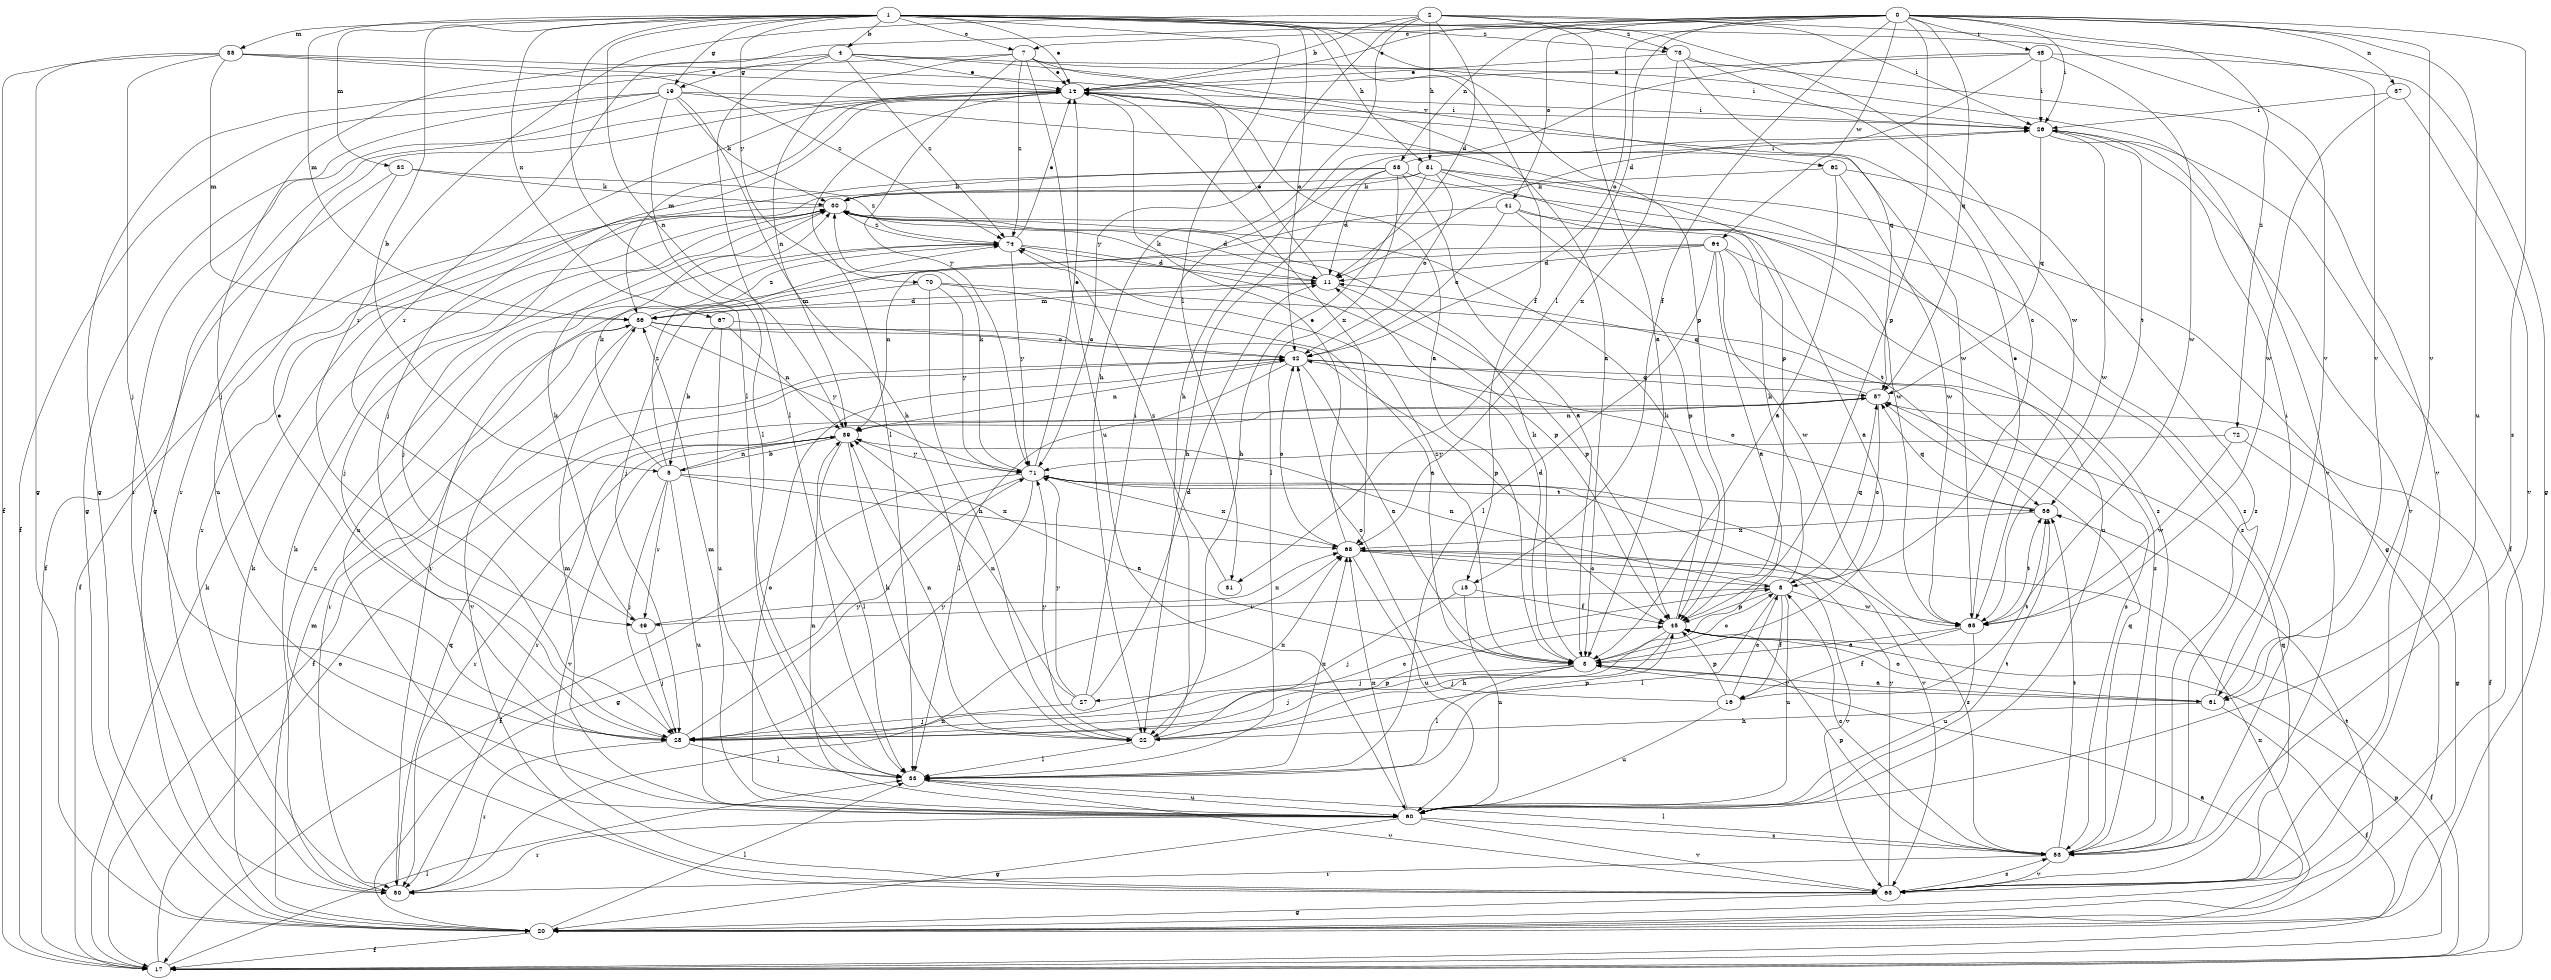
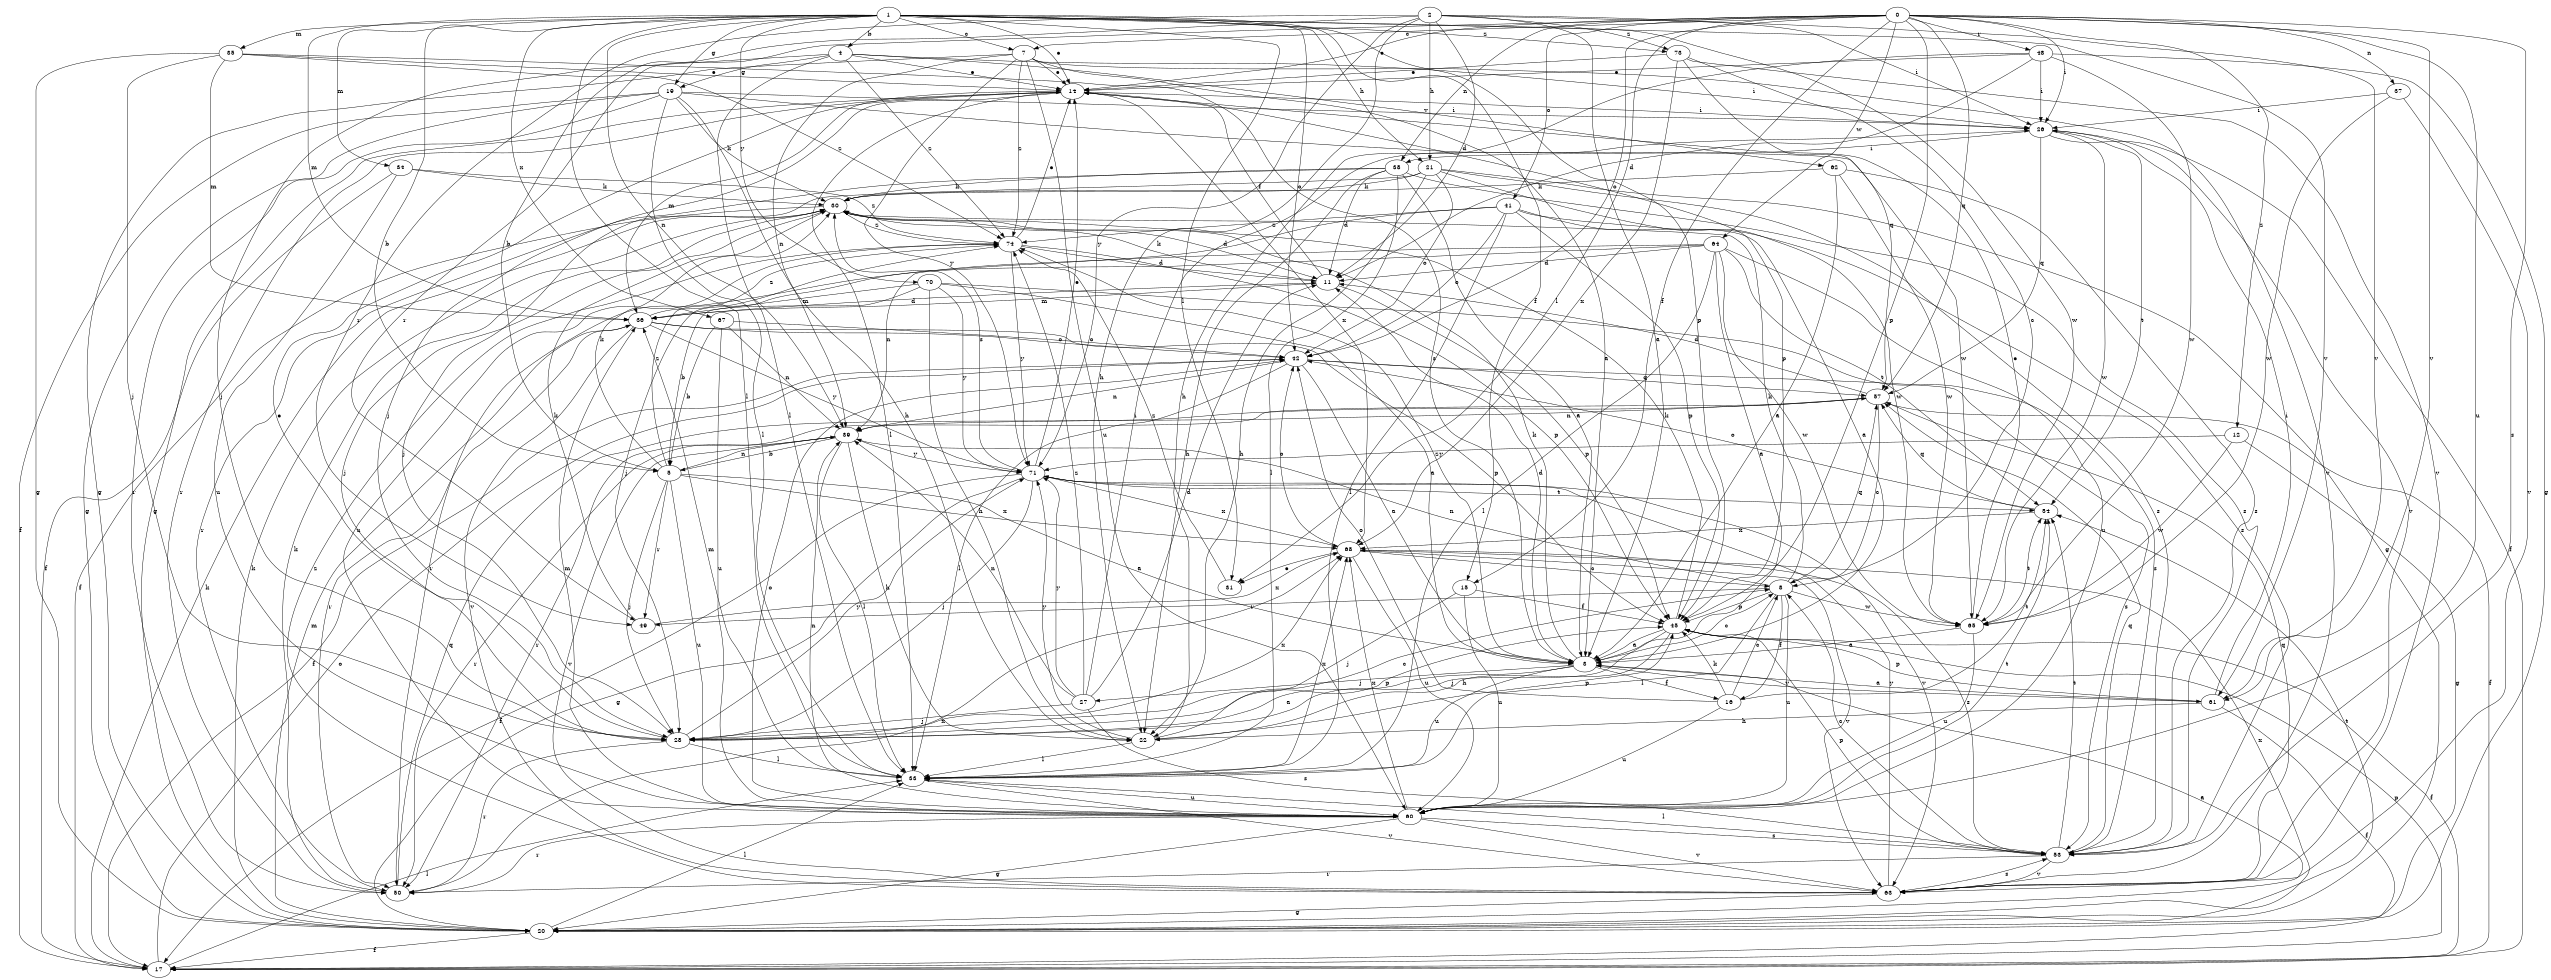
edge "2" -> "14": now "2" -> "5"
edge "38" -> "26": reversed
node "32": label "32" -> "34"
node "81": label "81" -> "21"
edge "11" -> "14": label "e" -> "f"
edge "41" -> "74": added, label "z"
edge "68" -> "14": now "68" -> "31"
edge "70" -> "5": added, label "b"
edge "71" -> "30": label "k" -> "s"
edge "57" -> "11": label "q" -> "d"
edge "35" -> "3": label "a" -> "s"
node "72": label "72" -> "12"
edge "27" -> "74": added, label "z"
edge "35" -> "17": removed, label "f"
node "56": label "56" -> "54"
edge "71" -> "28": label "y" -> "j"
edge "45" -> "3": added, label "a"
edge "22" -> "39": removed, label "n"
edge "41" -> "33": added, label "l"
edge "65" -> "16": now "3" -> "16"
edge "16" -> "45": label "p" -> "k"
edge "61" -> "45": label "o" -> "p"
edge "49" -> "28": removed, label "j"
edge "3" -> "28": label "j" -> "a"
edge "3" -> "33": label "l" -> "u"
edge "27" -> "53": added, label "s"
